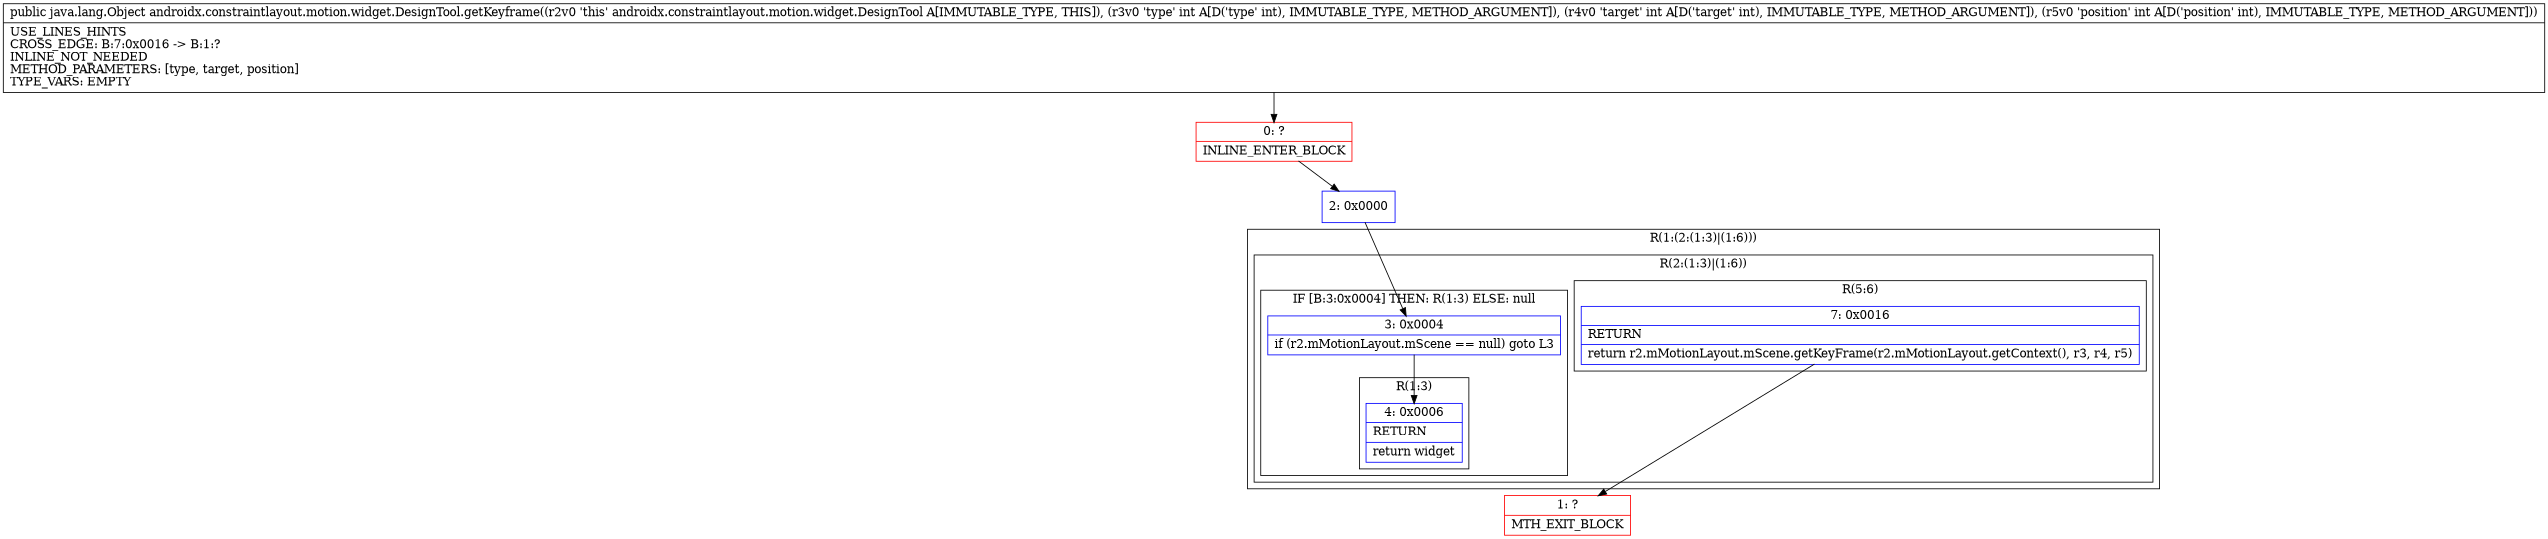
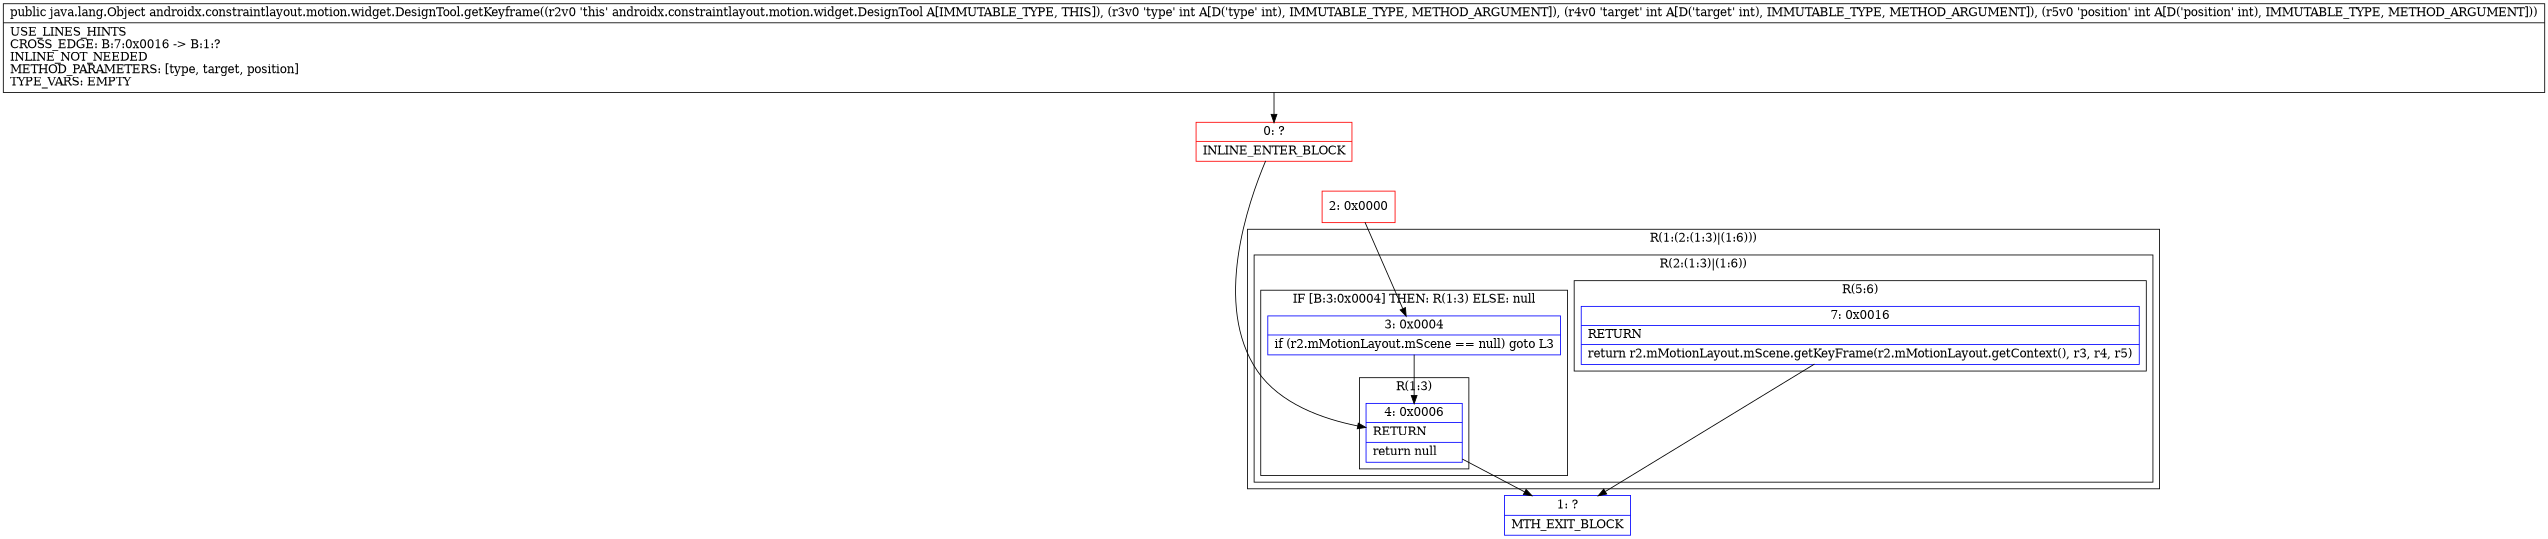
edge "0: ?" -> "2: 0x0000": now "0: ?" -> "4: 0x0006"
node "2: 0x0000": color blue -> red
node "4: 0x0006": text "return widget" -> "return null"
edge "4: 0x0006" -> "1: ?": added
node "1: ?": color red -> blue
